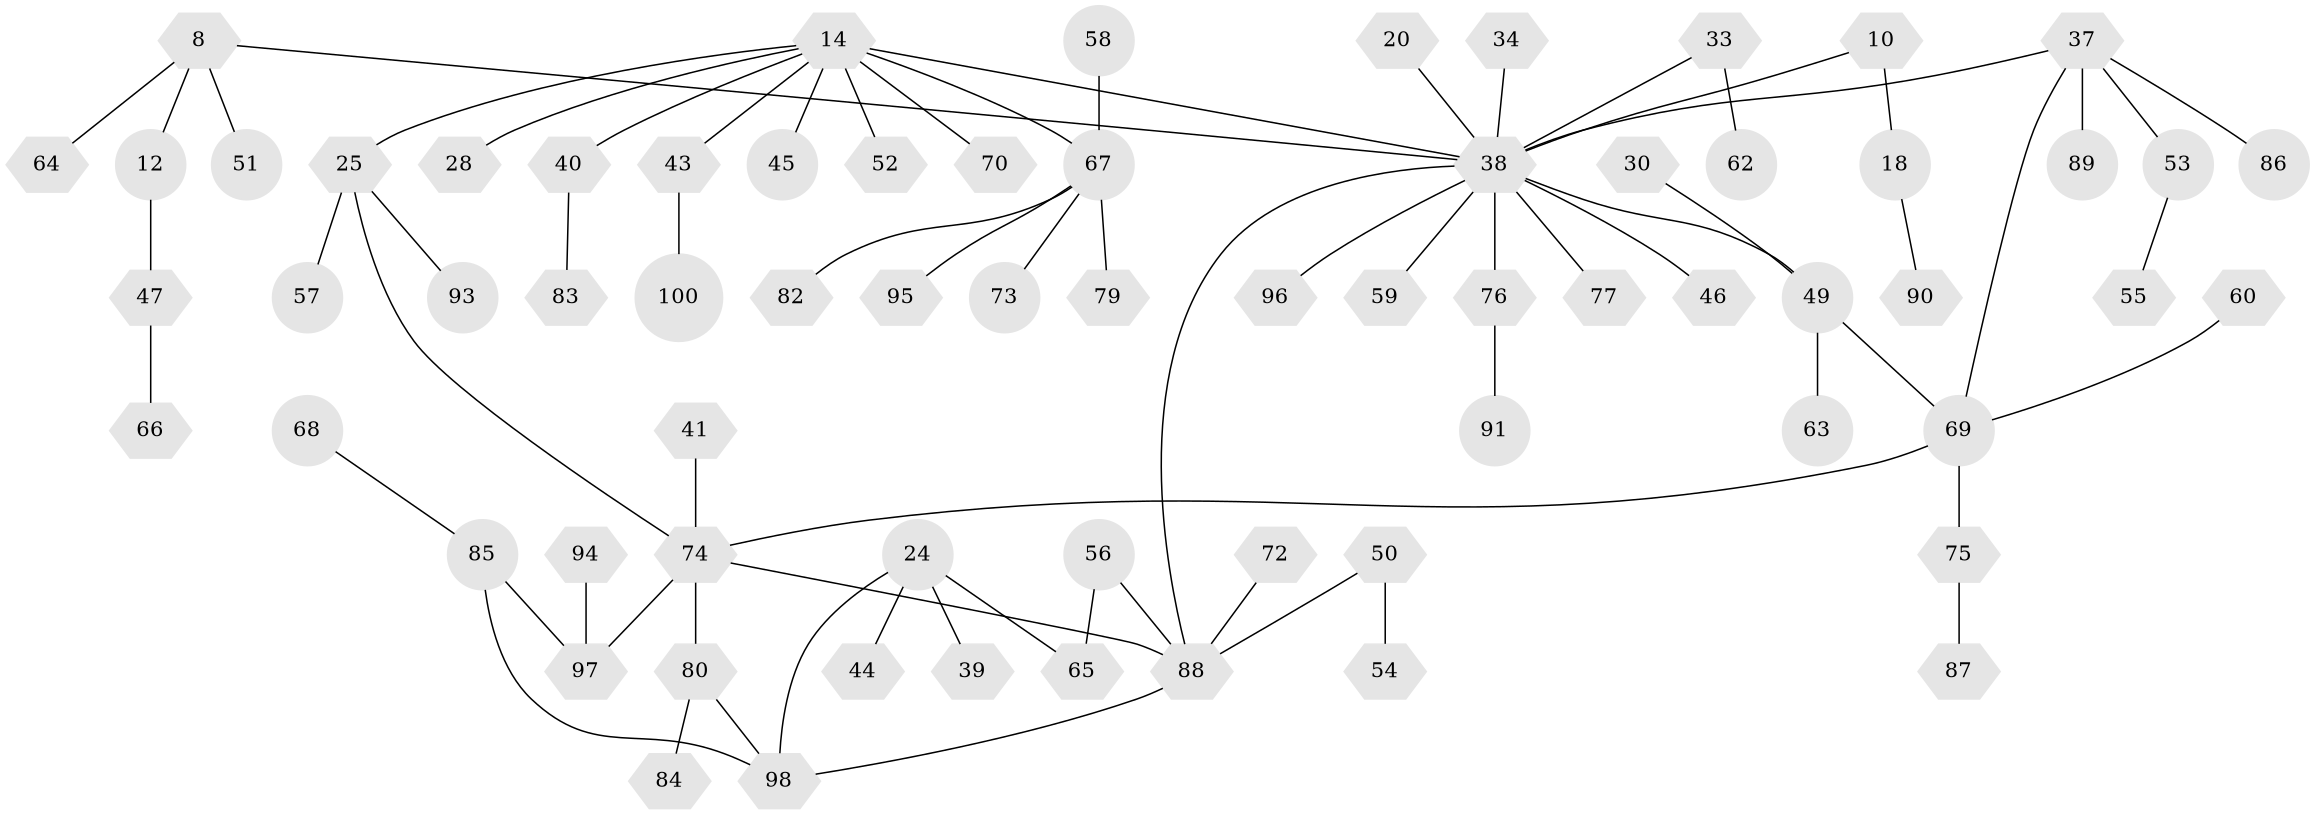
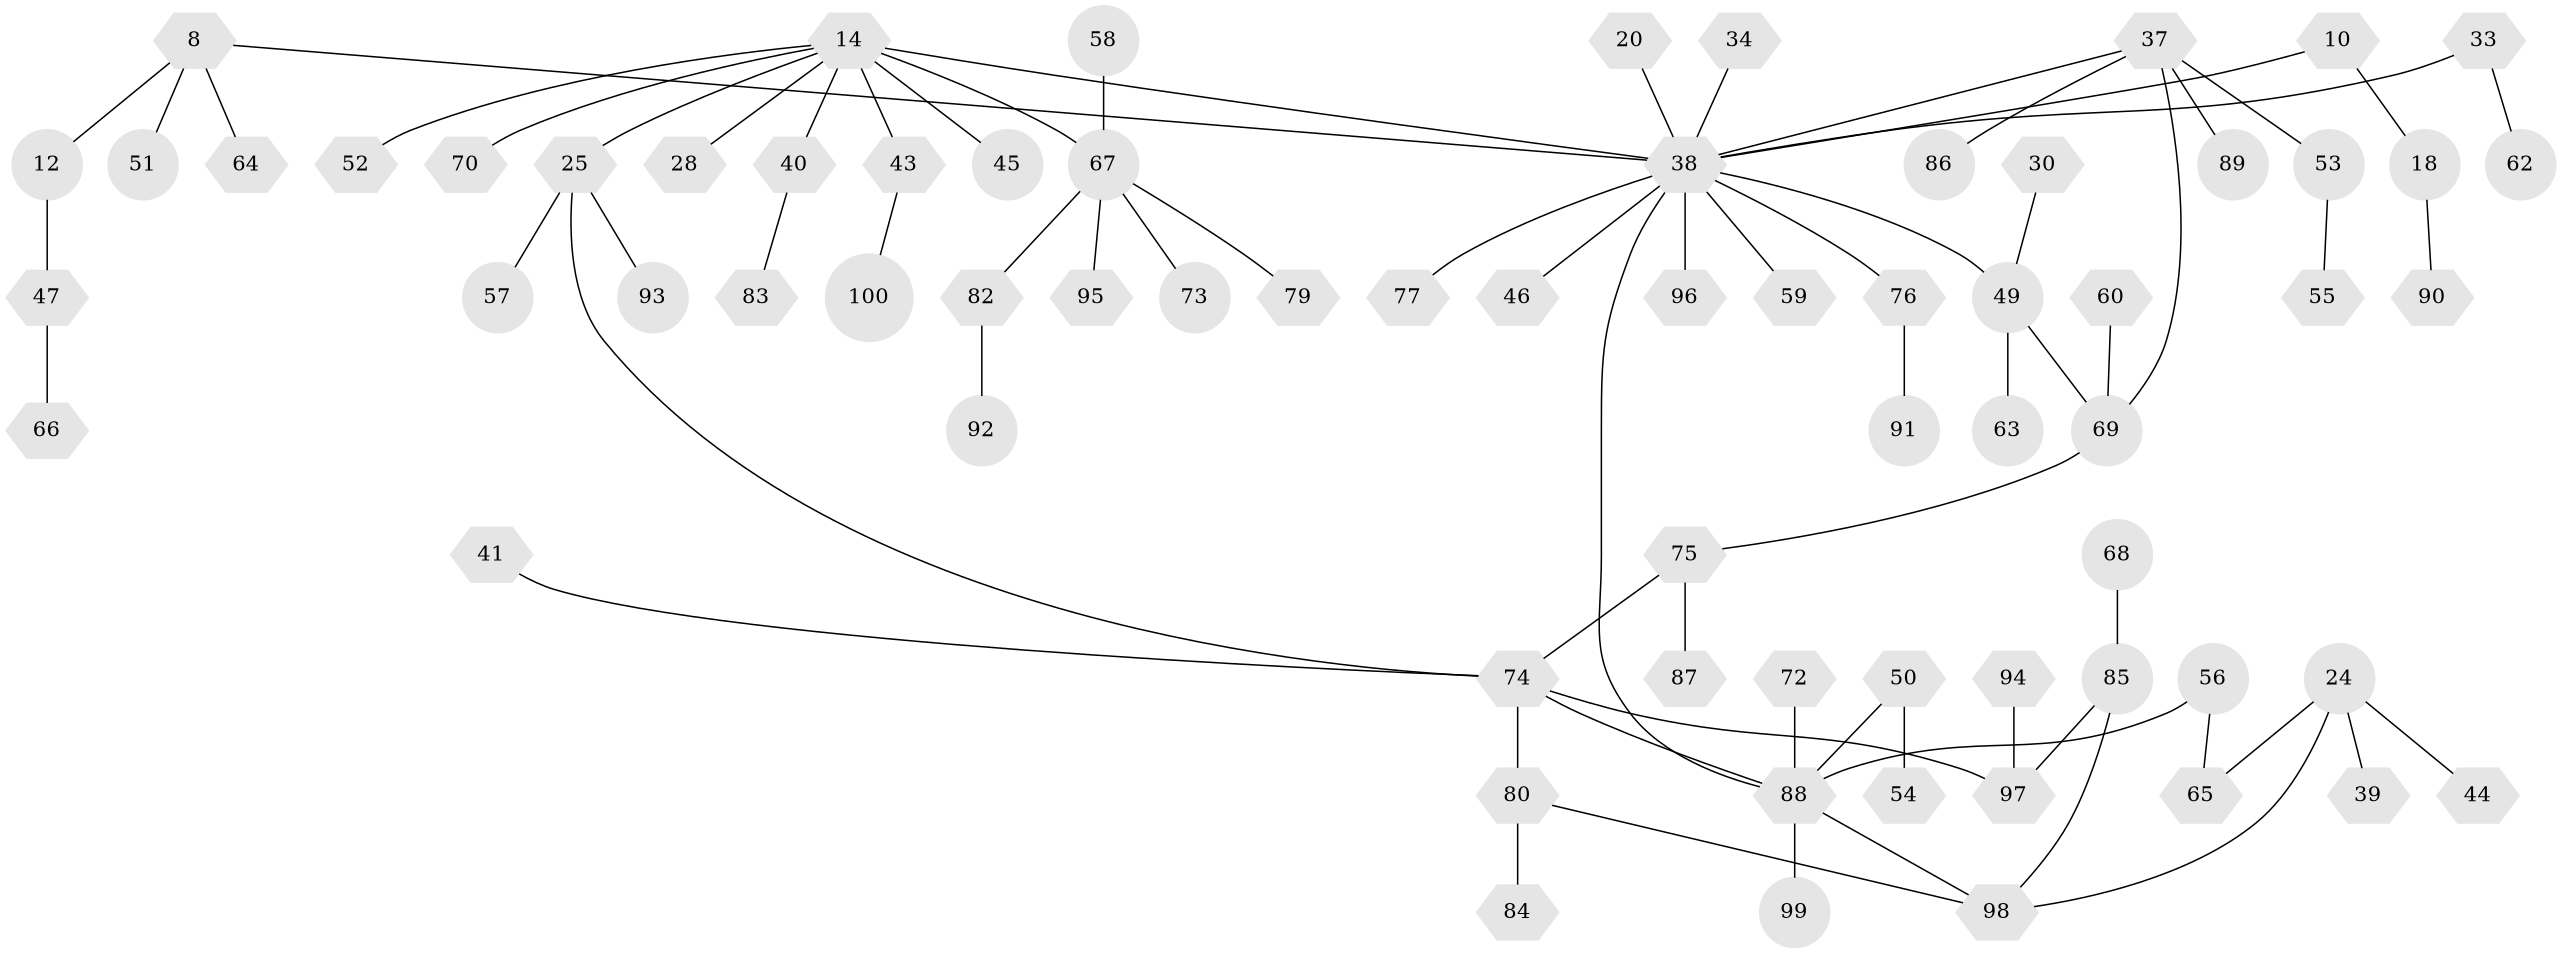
node "92": added
edge "69" -- "74": now "75" -- "74"
node "99": added
